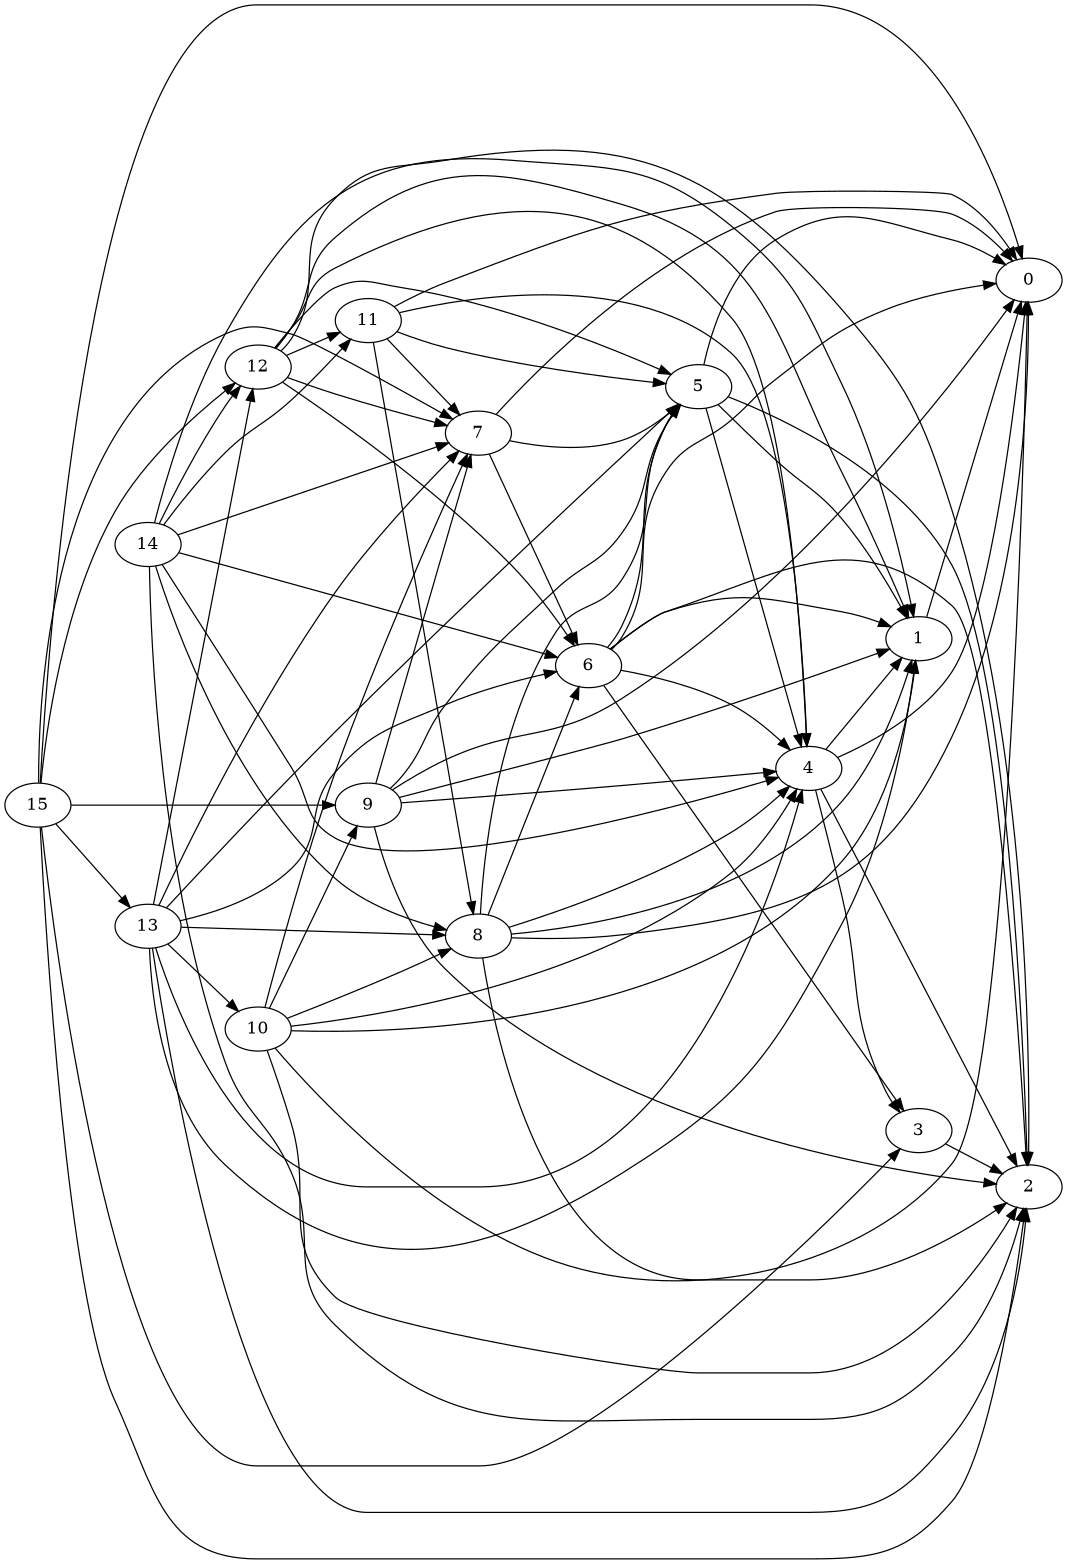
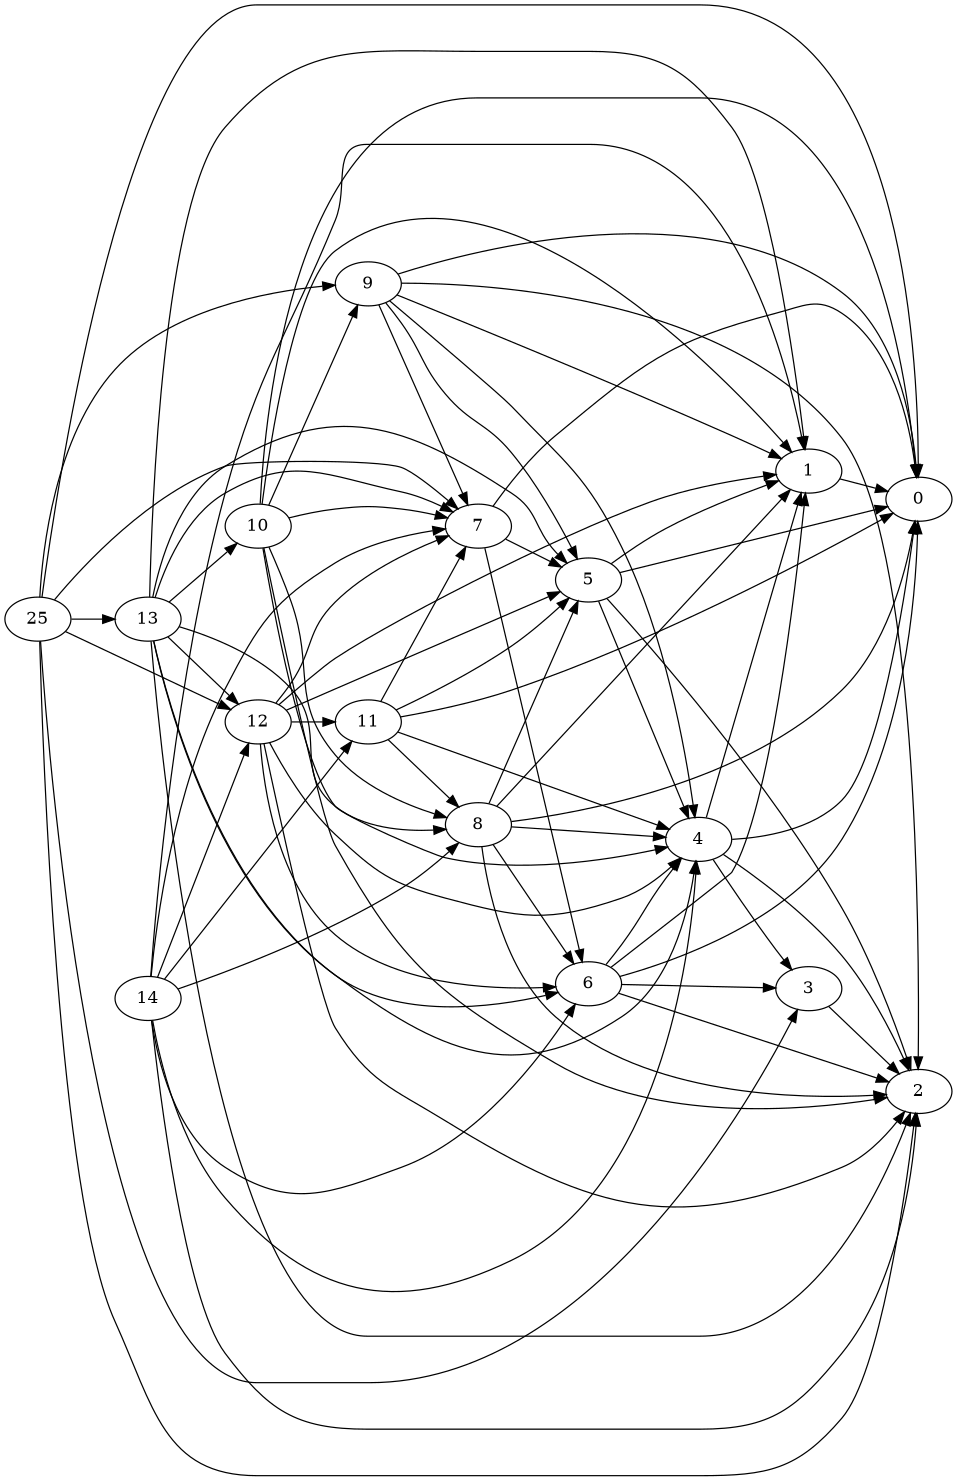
edge "6" -> "5": removed
node "15": label "15" -> "25"
